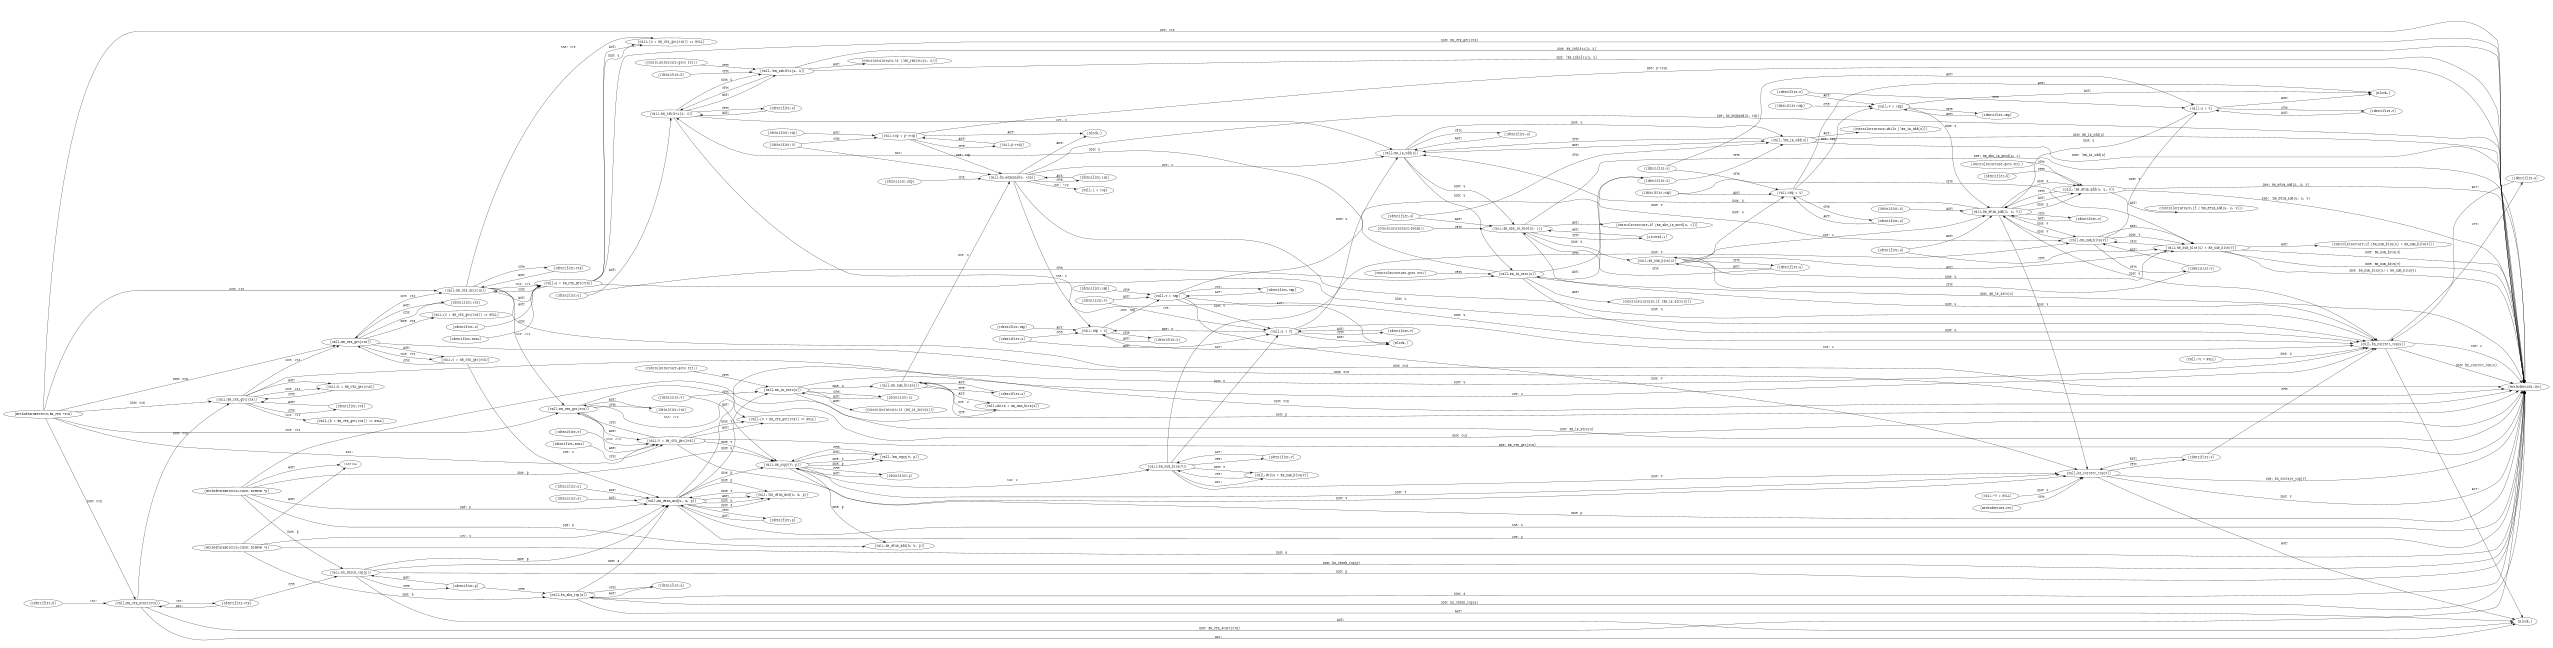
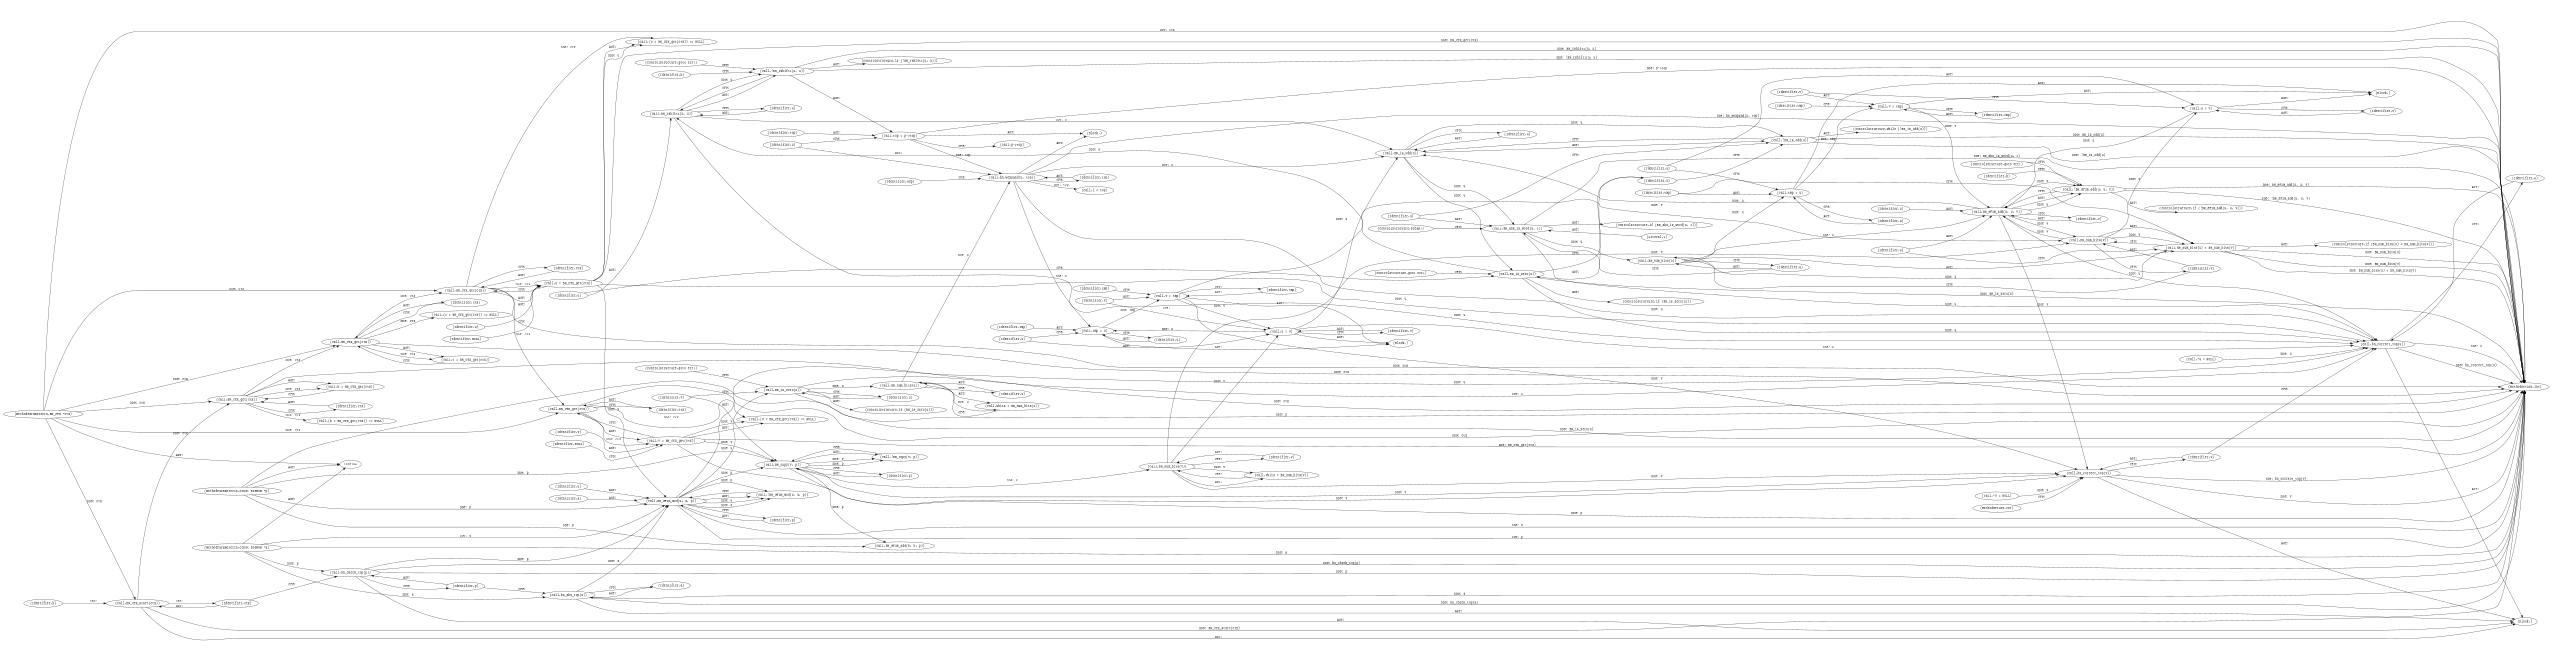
edge "(Call,p->top)" -> "(Call,top = p->top)": now "(Call,!BN_rshift1(u, u))" -> "(Call,top = p->top)"
edge "(Call,BN_abs_is_word(u, 1))" -> "(Literal,1)": removed, label "CFG:"
edge "(MethodParameterIn,BN_CTX *ctx)" -> "(Call,v = BN_CTX_get(ctx))": now "(MethodParameterIn,BN_CTX *ctx)" -> "1007104"
edge "(Call,c = BN_CTX_get(ctx))" -> "(Call,BN_GF2m_mod(u, a, p))": now "(Call,u = BN_CTX_get(ctx))" -> "(Call,BN_GF2m_mod(u, a, p))"
edge "(Call,!BN_GF2m_mod(u, a, p))" -> "(Call,BN_GF2m_mod(u, a, p))": label "DDG: v" -> "CFG: "
edge "(MethodParameterIn,const BIGNUM *p)" -> "(Call,bn_check_top(p))": now "(MethodParameterIn,const BIGNUM *a)" -> "(Call,bn_check_top(p))"
